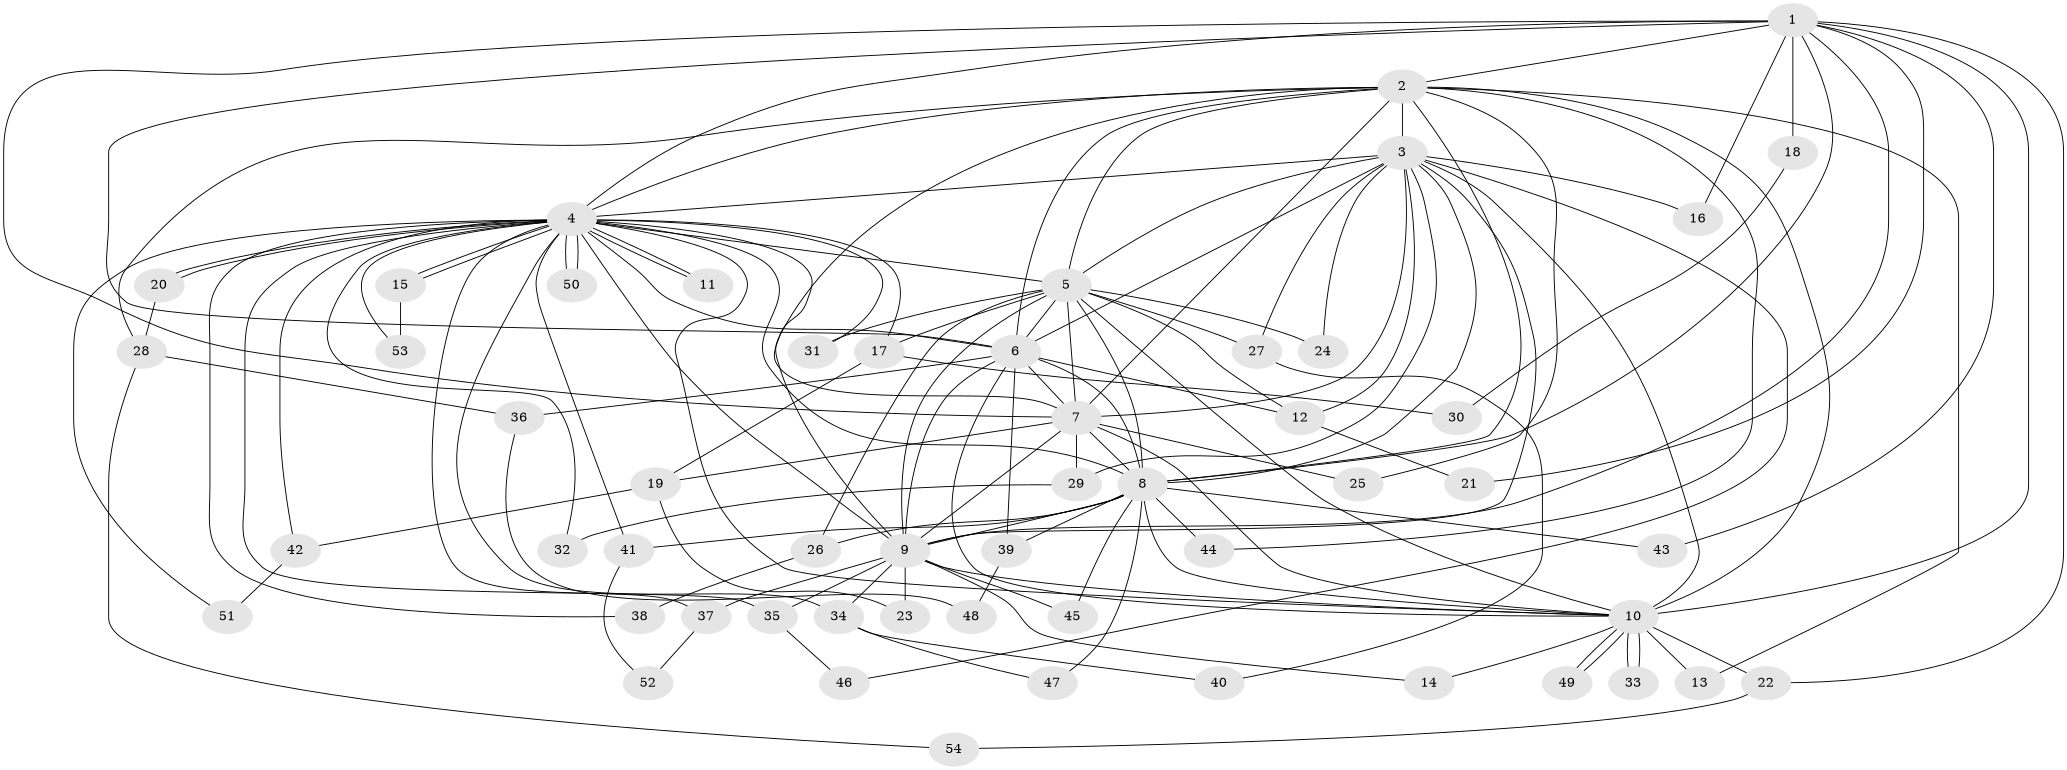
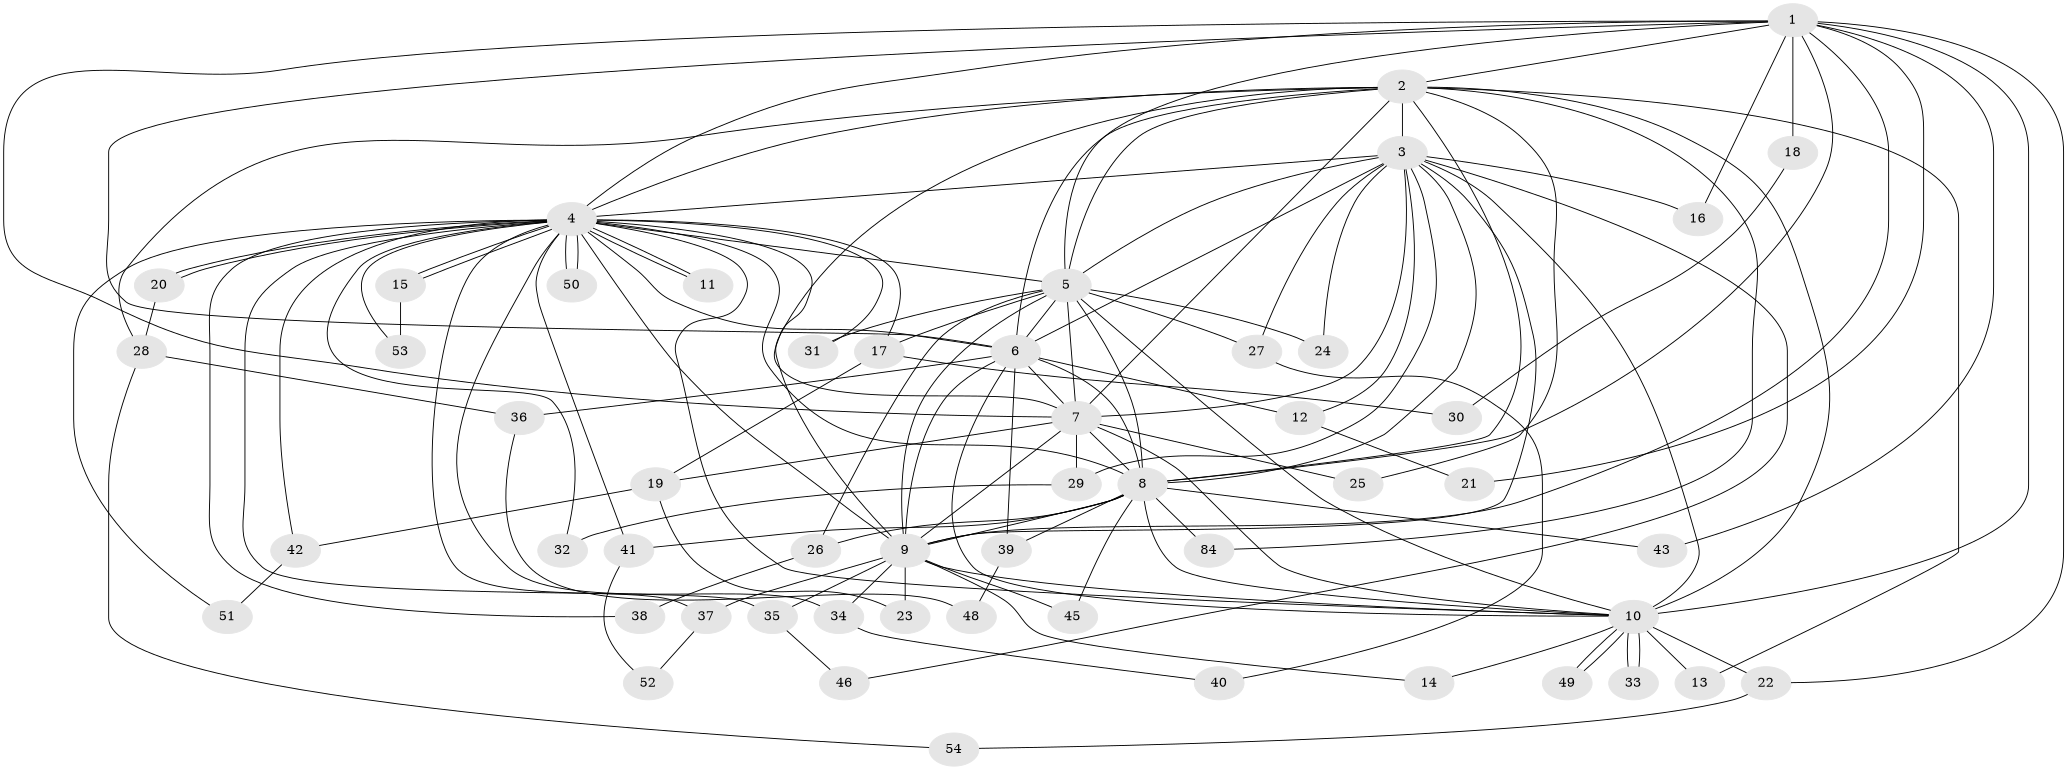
edge "5" -- "12": now "5" -- "1"
node "44": label "44" -> "84"
node "47": removed
